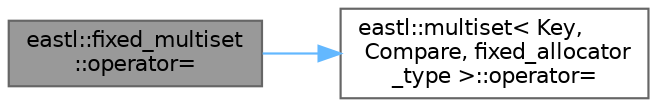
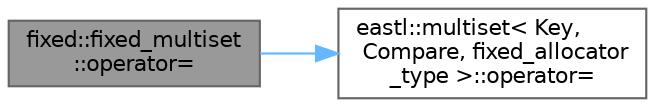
node "eastl::fixed_multiset ::operator=": label "eastl::fixed_multiset ::operator=" -> "fixed::fixed_multiset ::operator="
